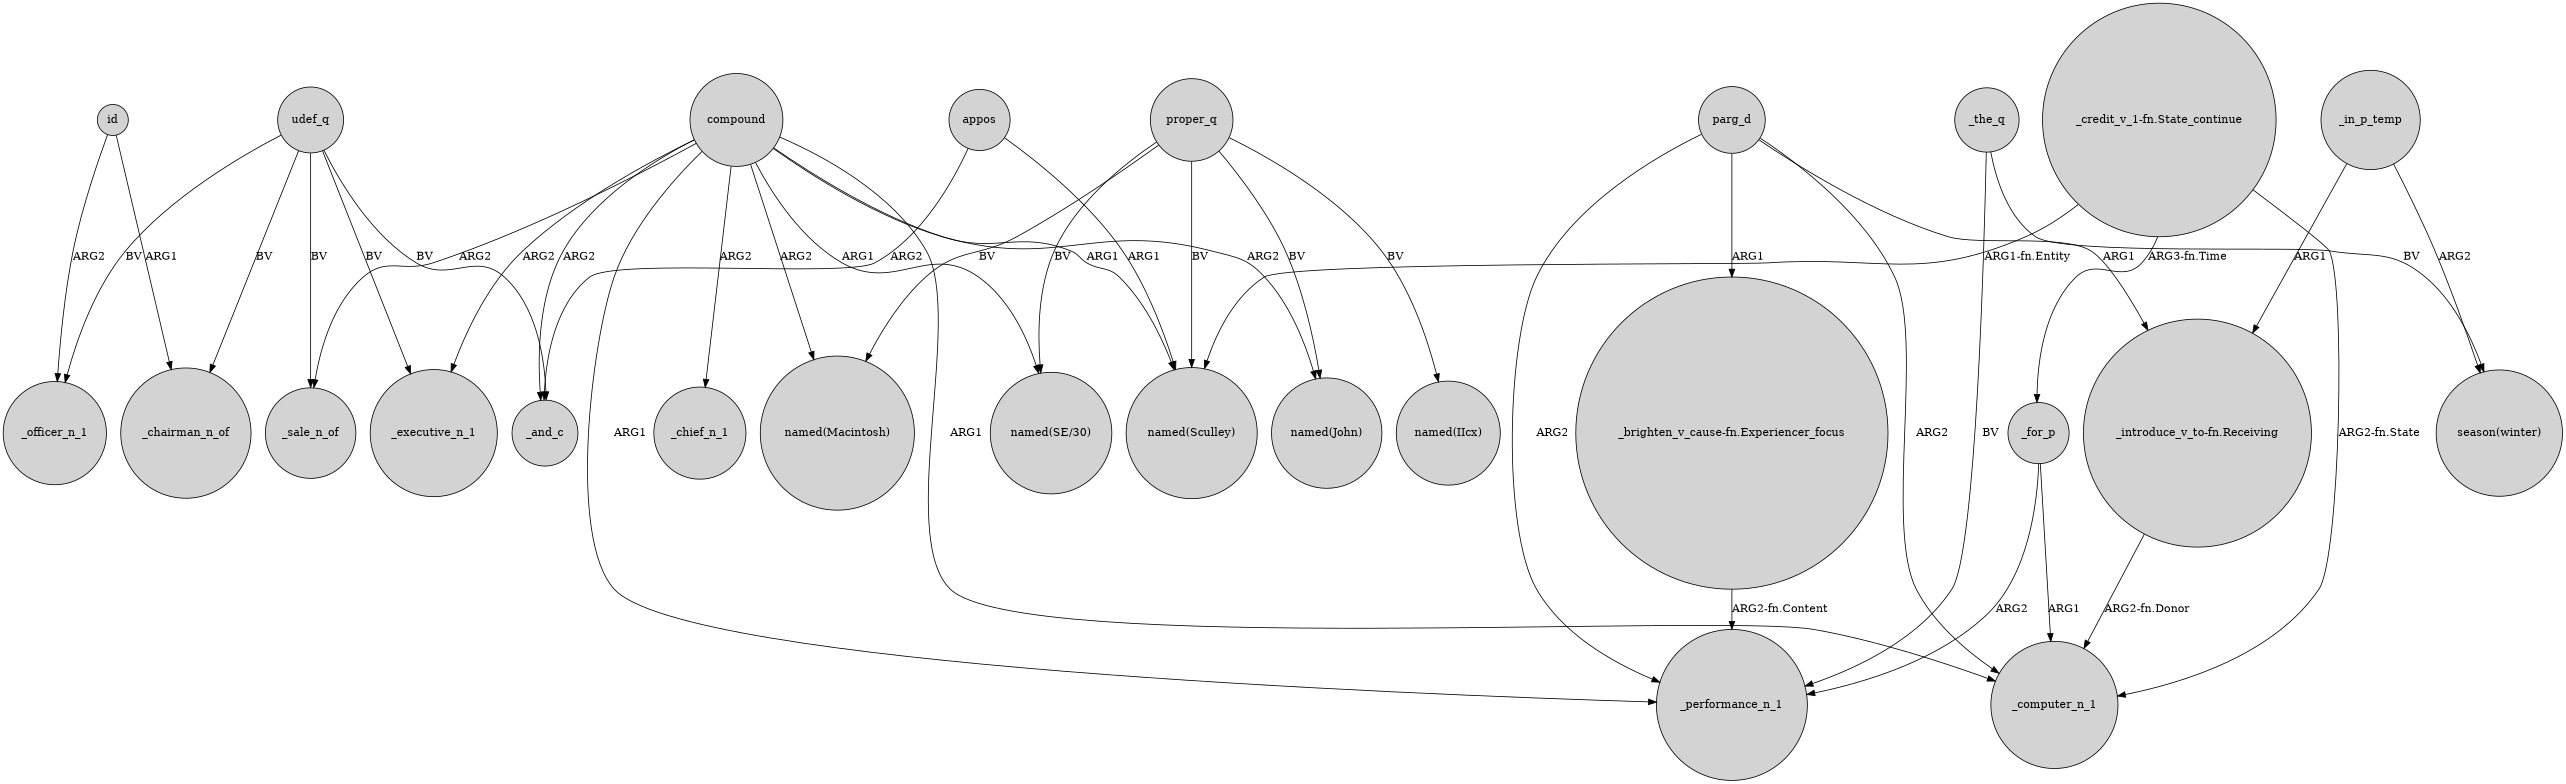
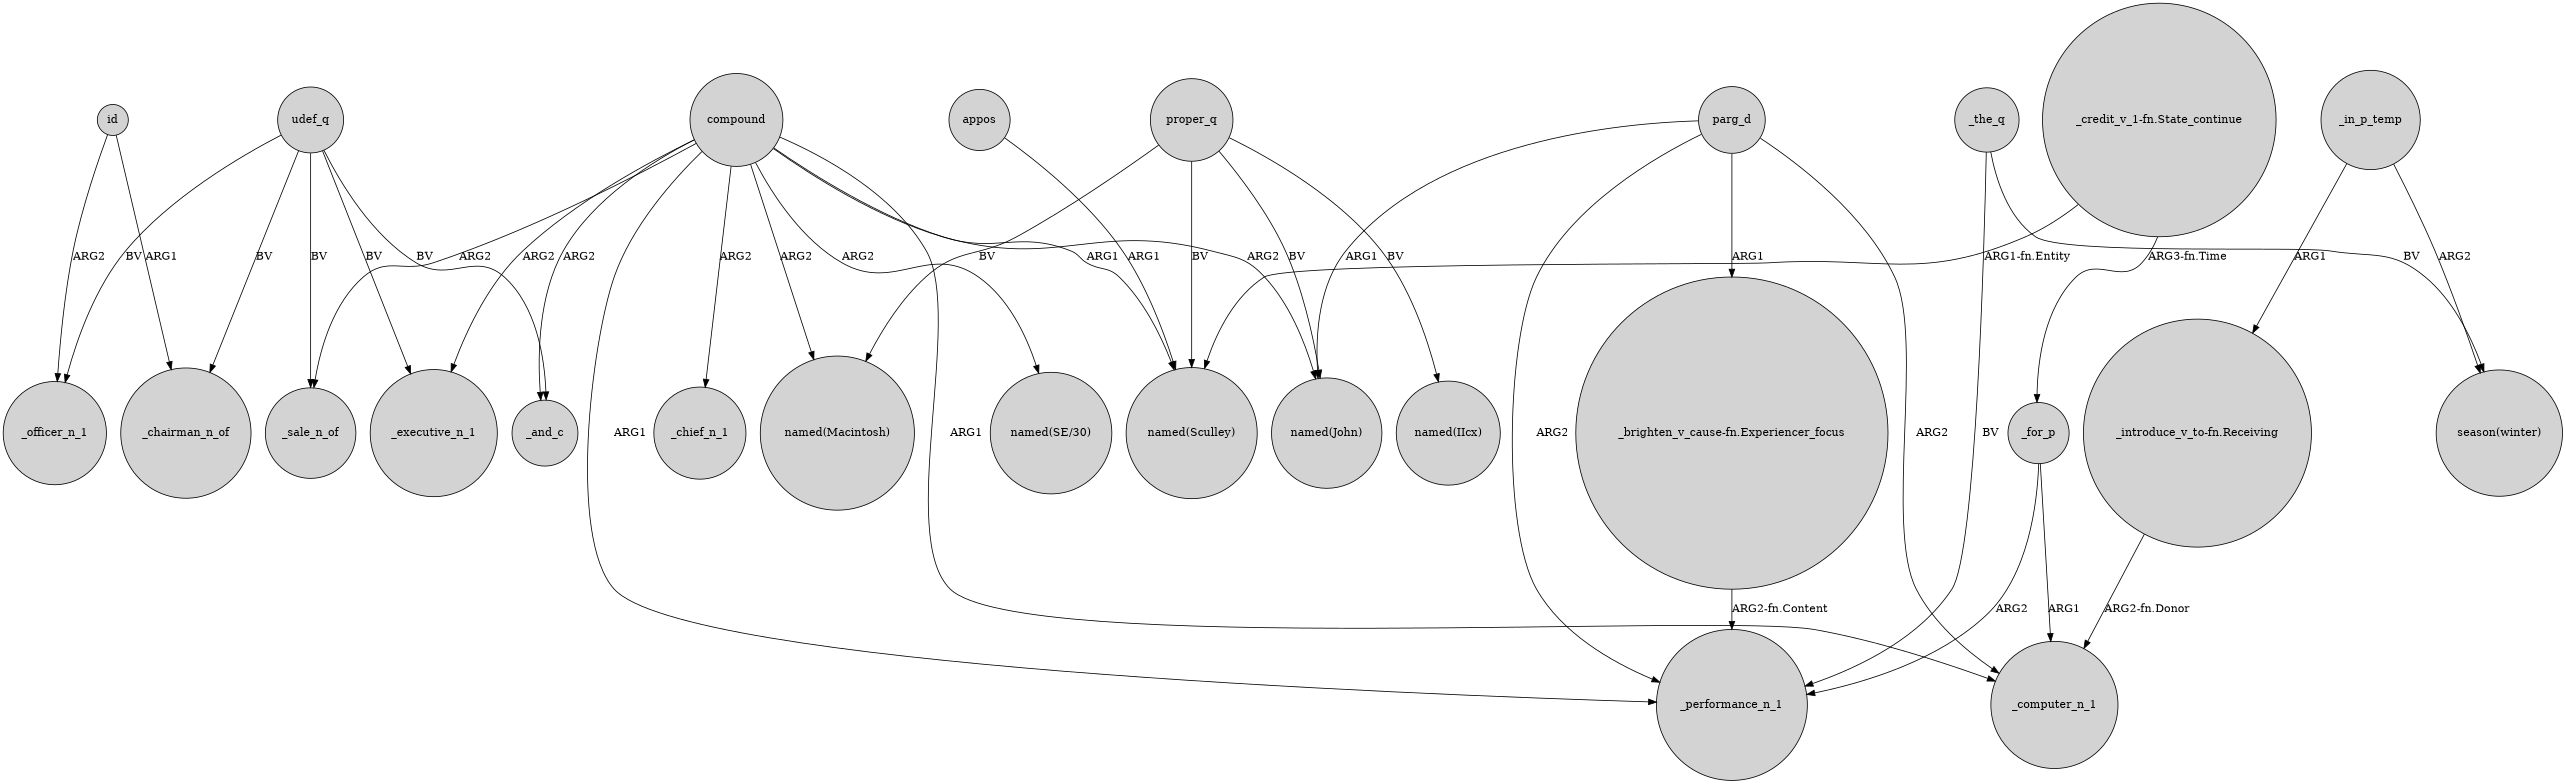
edge "proper_q" -> "named(SE/30)": removed, label "BV"
edge "parg_d" -> "_introduce_v_to-fn.Receiving": now "parg_d" -> "named(John)"
edge "compound" -> "named(SE/30)": label "ARG1" -> "ARG2"
edge "appos" -> "_and_c": removed, label "ARG2"
edge "_credit_v_1-fn.State_continue" -> "_computer_n_1": removed, label "ARG2-fn.State"
